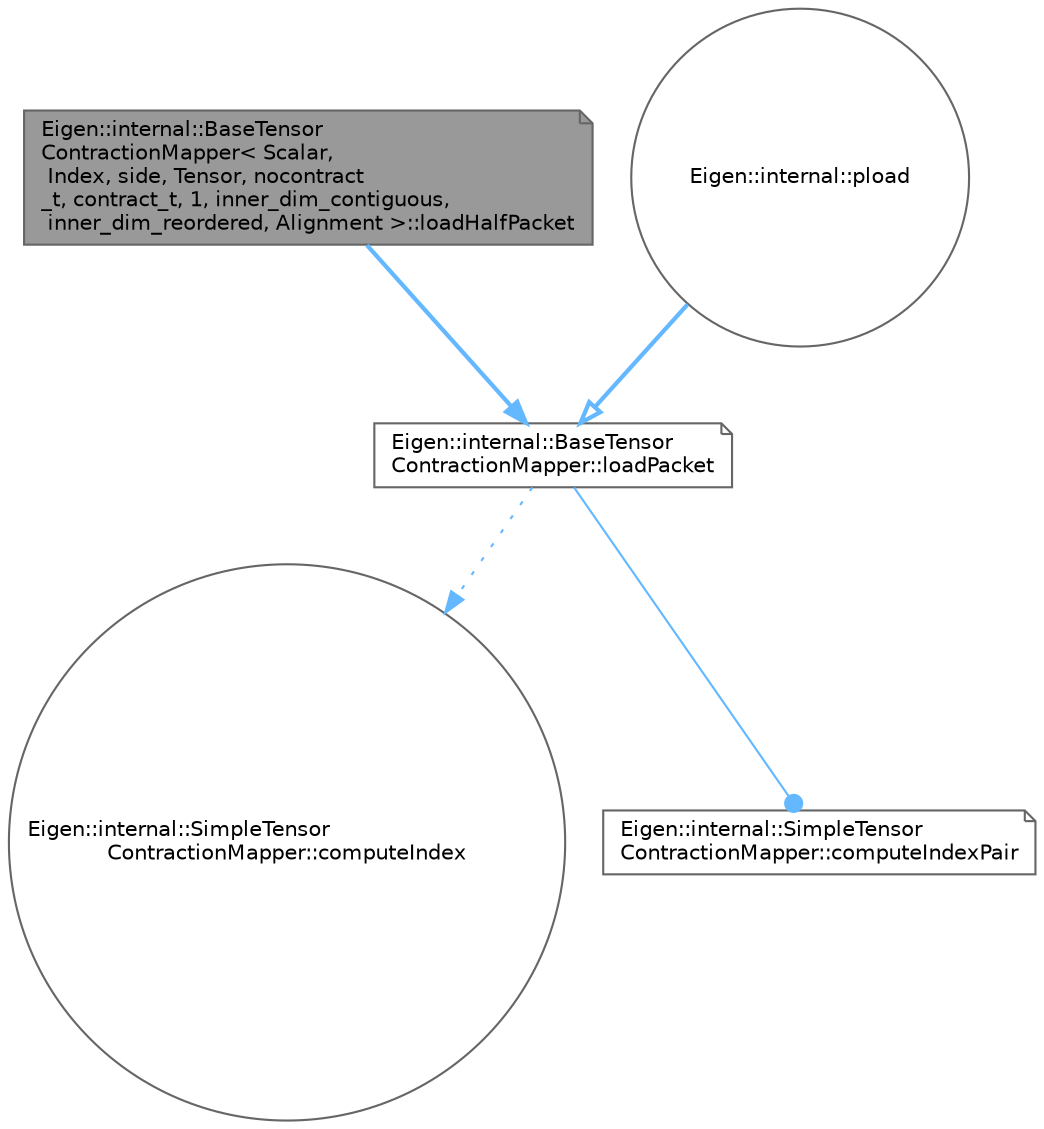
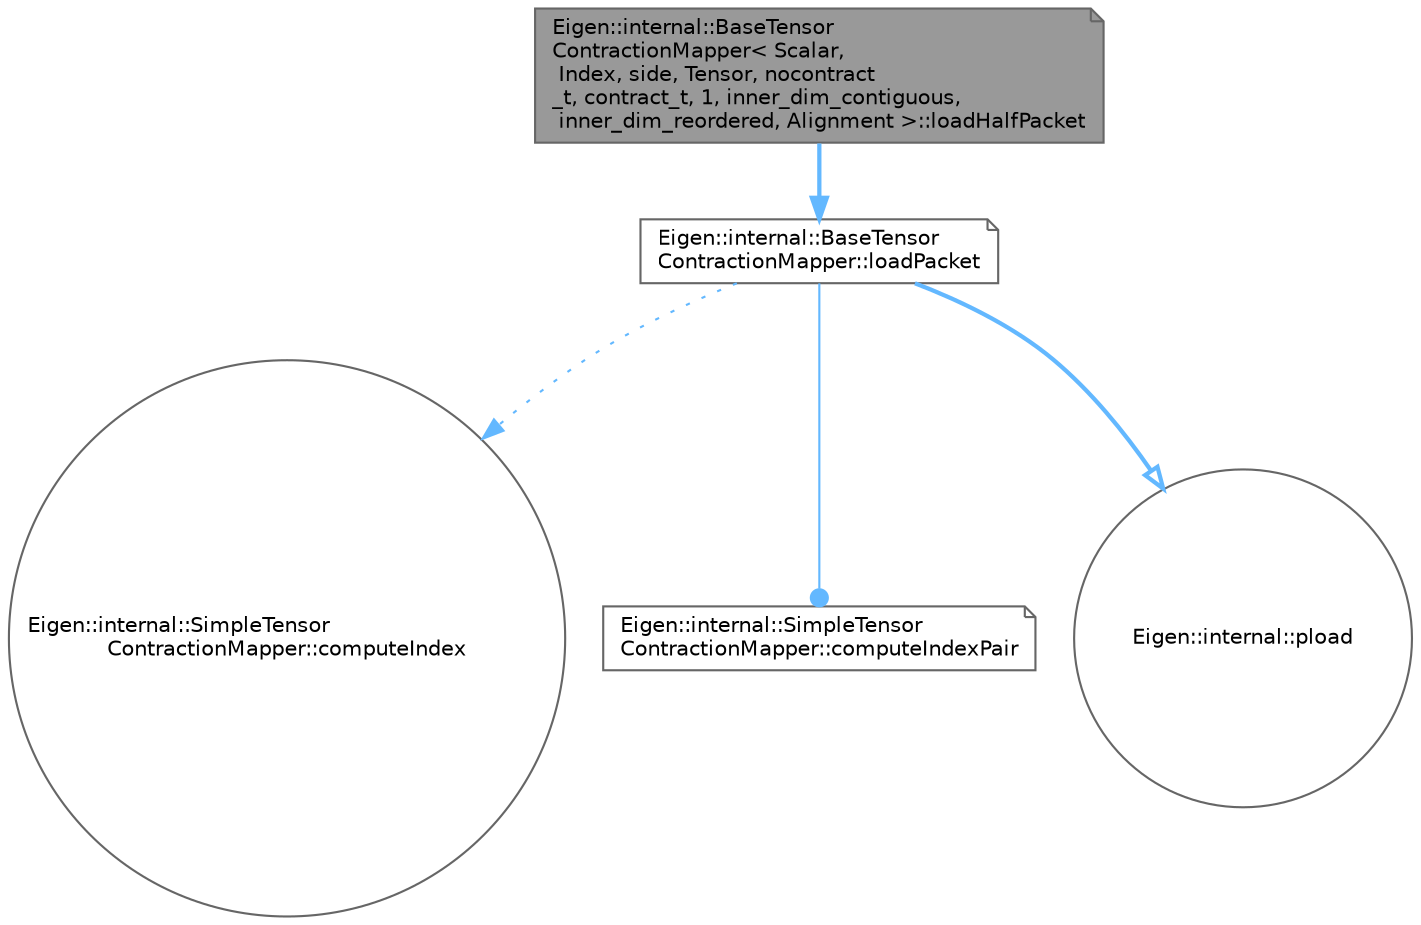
edge "Eigen::internal::pload" -> "Eigen::internal::BaseTensor ContractionMapper::loadPacket": reversed
